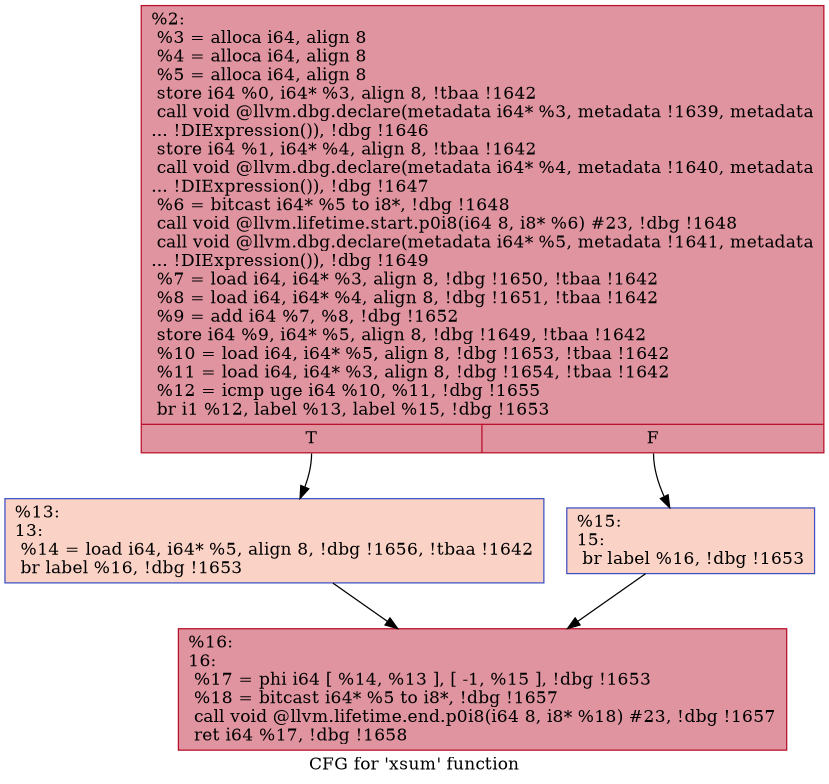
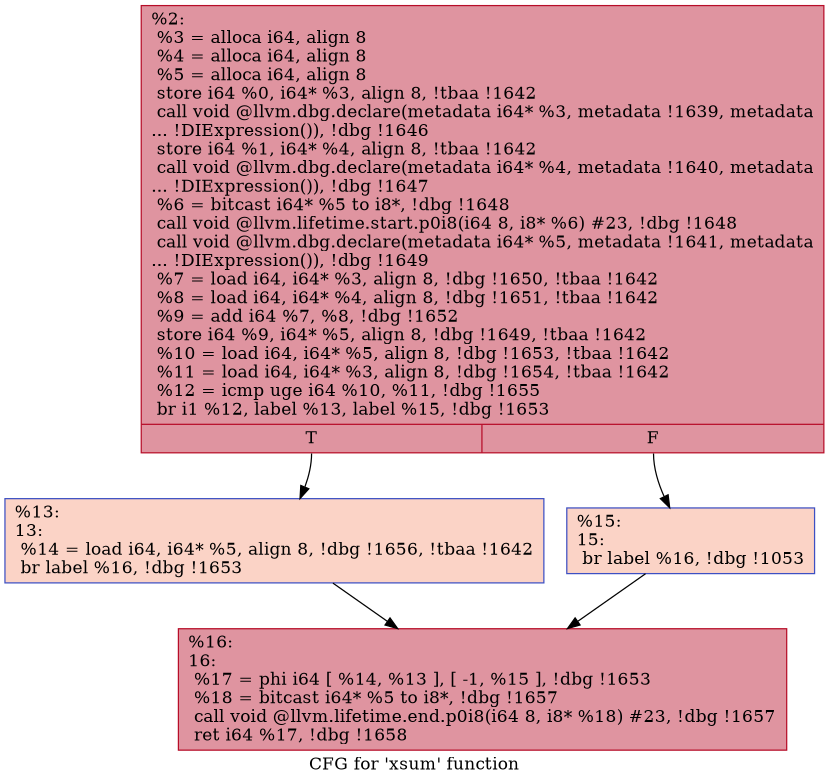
node "%15:": text "br label %16, !dbg !1653" -> "br label %16, !dbg !1053"
